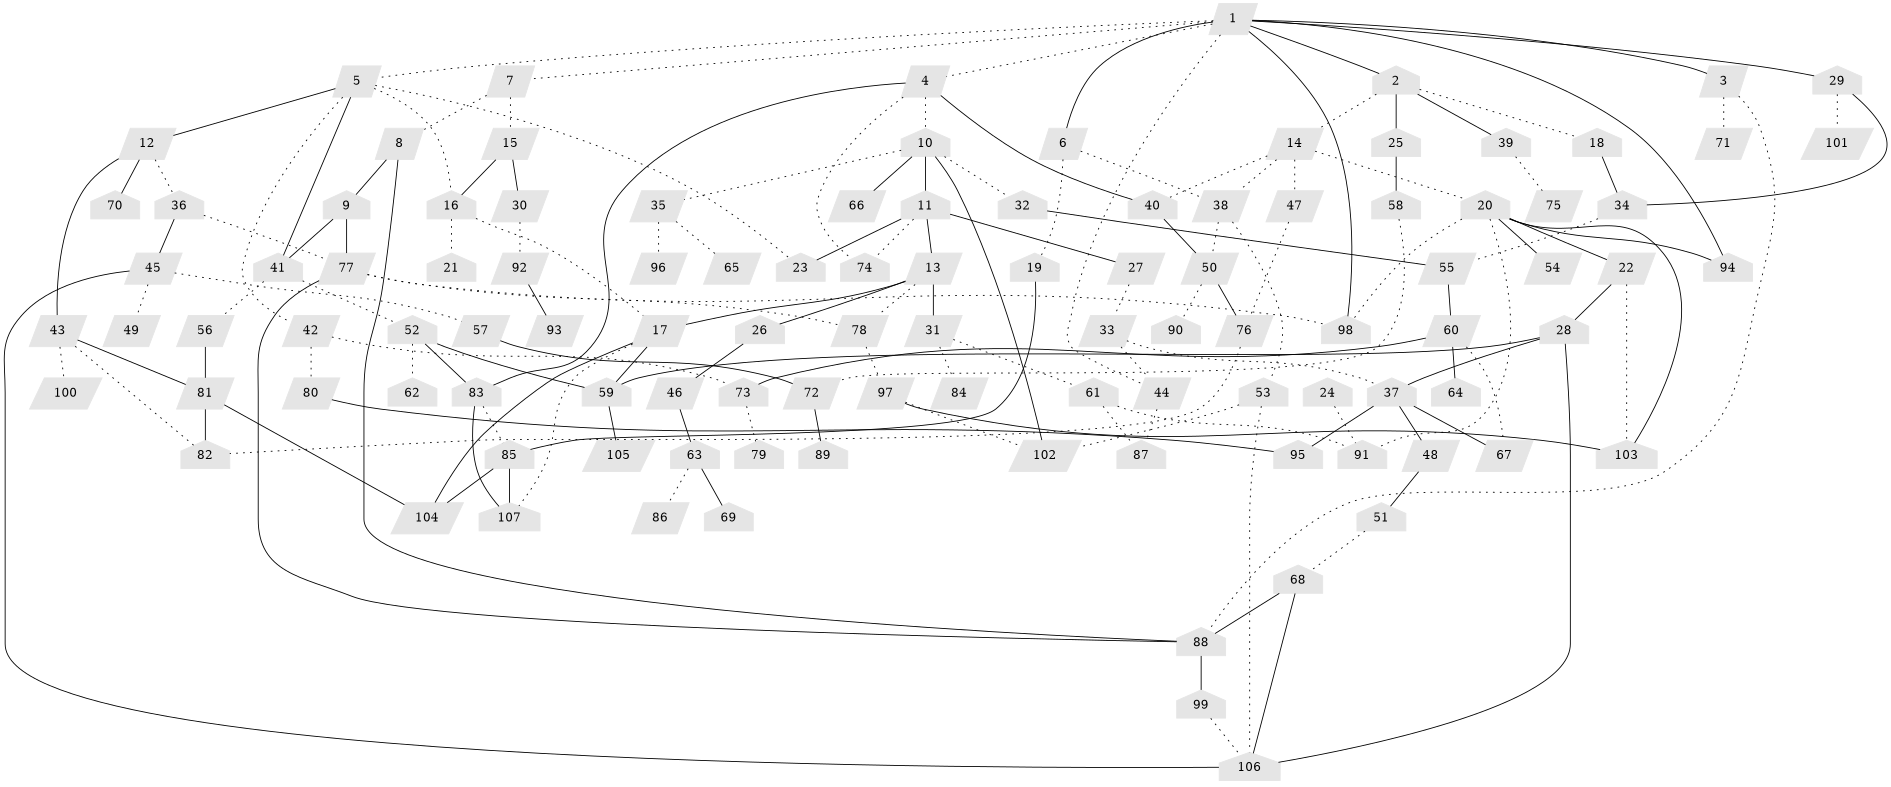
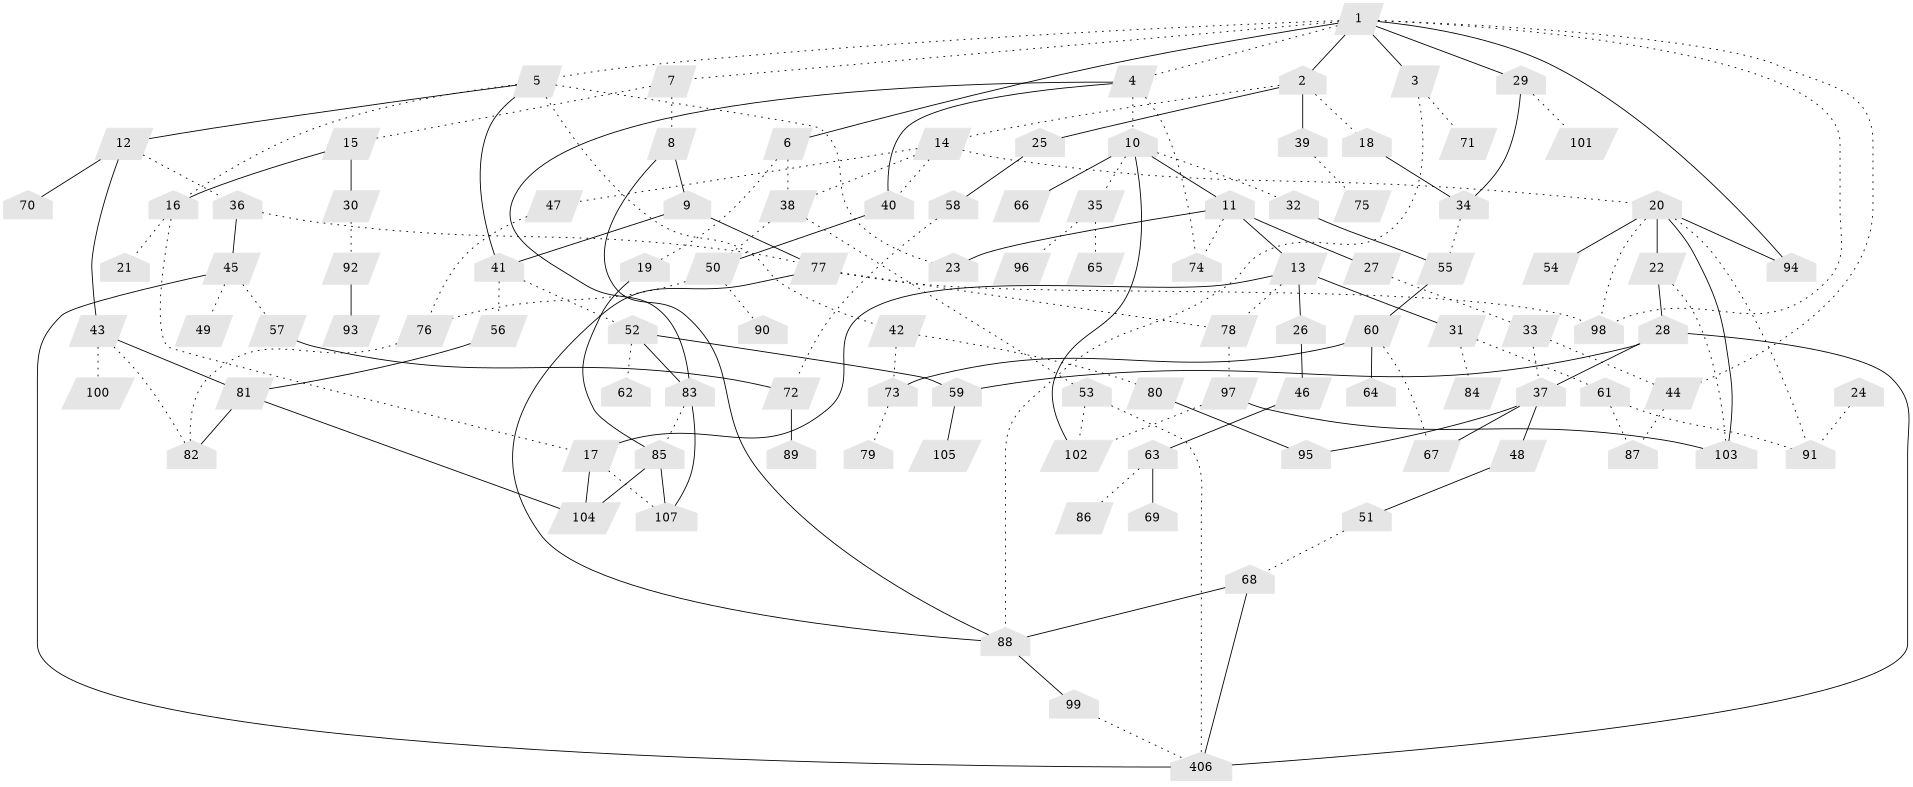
edge "1" -- "98": style solid -> dotted
edge "50" -- "76": style solid -> dotted
edge "17" -- "59": removed
node "106": label "106" -> "406"
